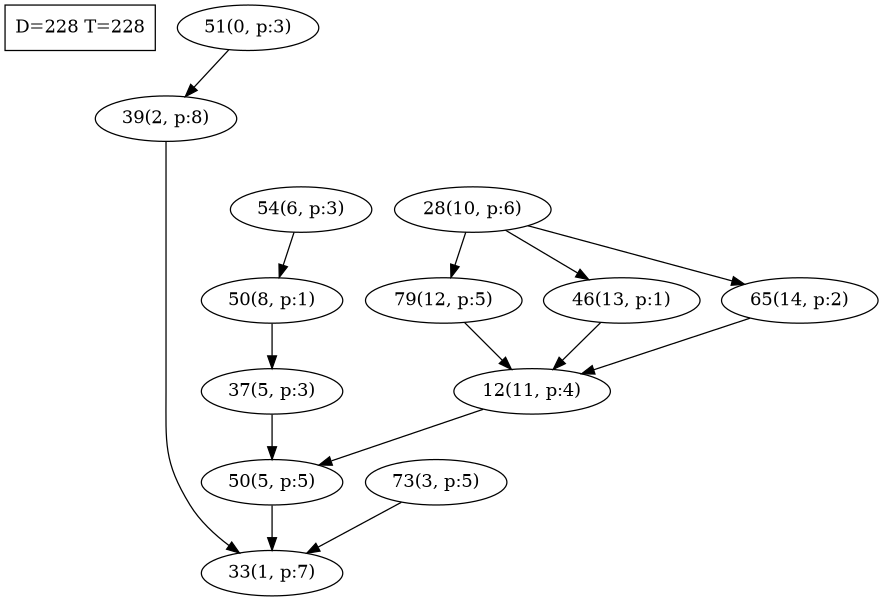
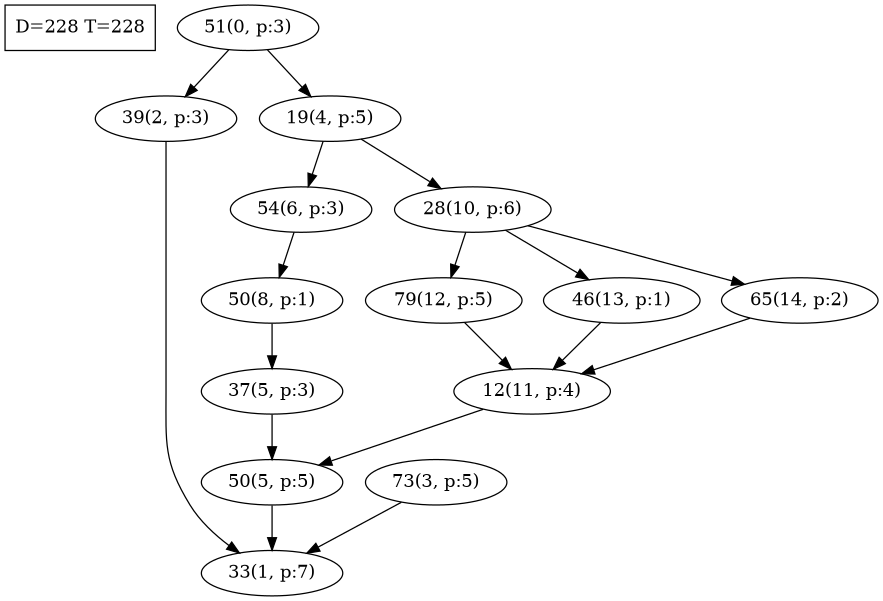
node "39(2, p:8)": label "39(2, p:8)" -> "39(2, p:3)"
node "19(4, p:5)": added
